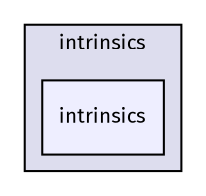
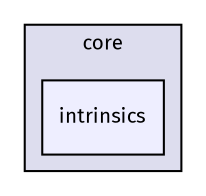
cluster "intrinsics": label "intrinsics" -> "core"
